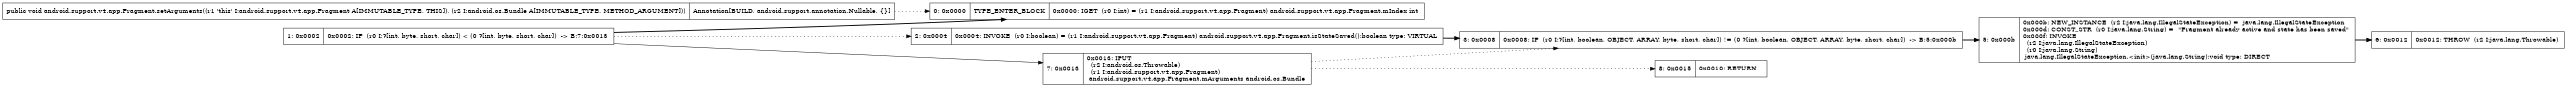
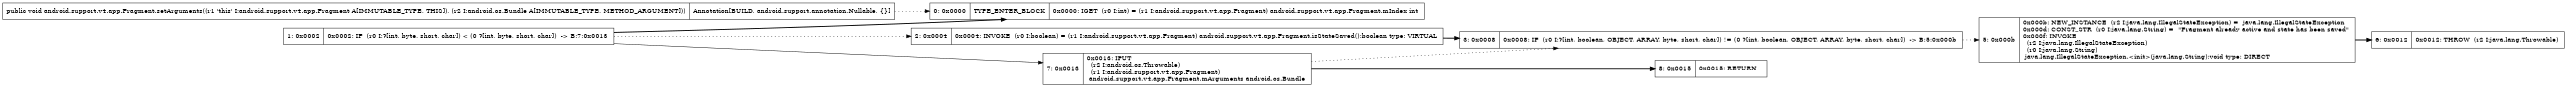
edge "3: 0x0008" -> "5: 0x000b": style bold -> dotted
edge "7: 0x0013" -> "8: 0x0015": style dotted -> bold
node "8: 0x0015": text "0x0010: RETURN" -> "0x0015: RETURN"
